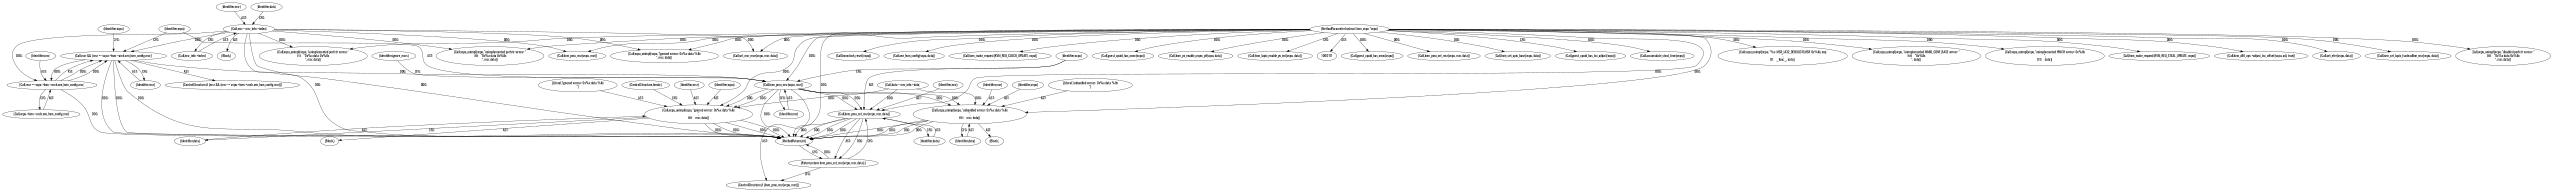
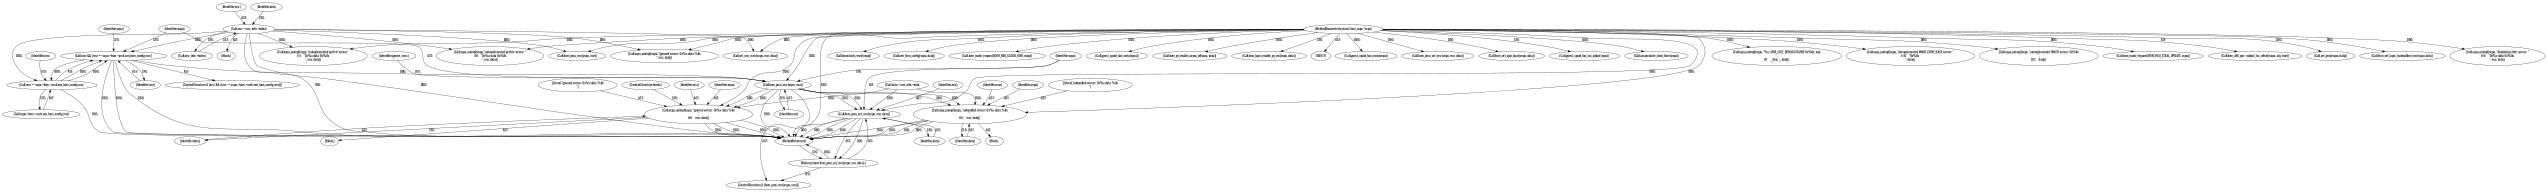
edge "(MethodParameterIn,struct kvm_vcpu *vcpu)" -> "(Call,kvm_x86_ops->adjust_tsc_offset(vcpu, adj, true))": label "DDG: " -> "AST: "
node "(Call,kvm_make_request(KVM_REQ_CLOCK_UPDATE, vcpu))": label "(Call,kvm_make_request(KVM_REQ_CLOCK_UPDATE, vcpu))" -> "(Call,kvm_make_request(KVM_REQ_CLOCK_KVM, vcpu))"
node "(Call,set_efer(vcpu, data))": label "(Call,set_efer(vcpu, data))" -> "(Call,set_pmu(vcpu, data))"
